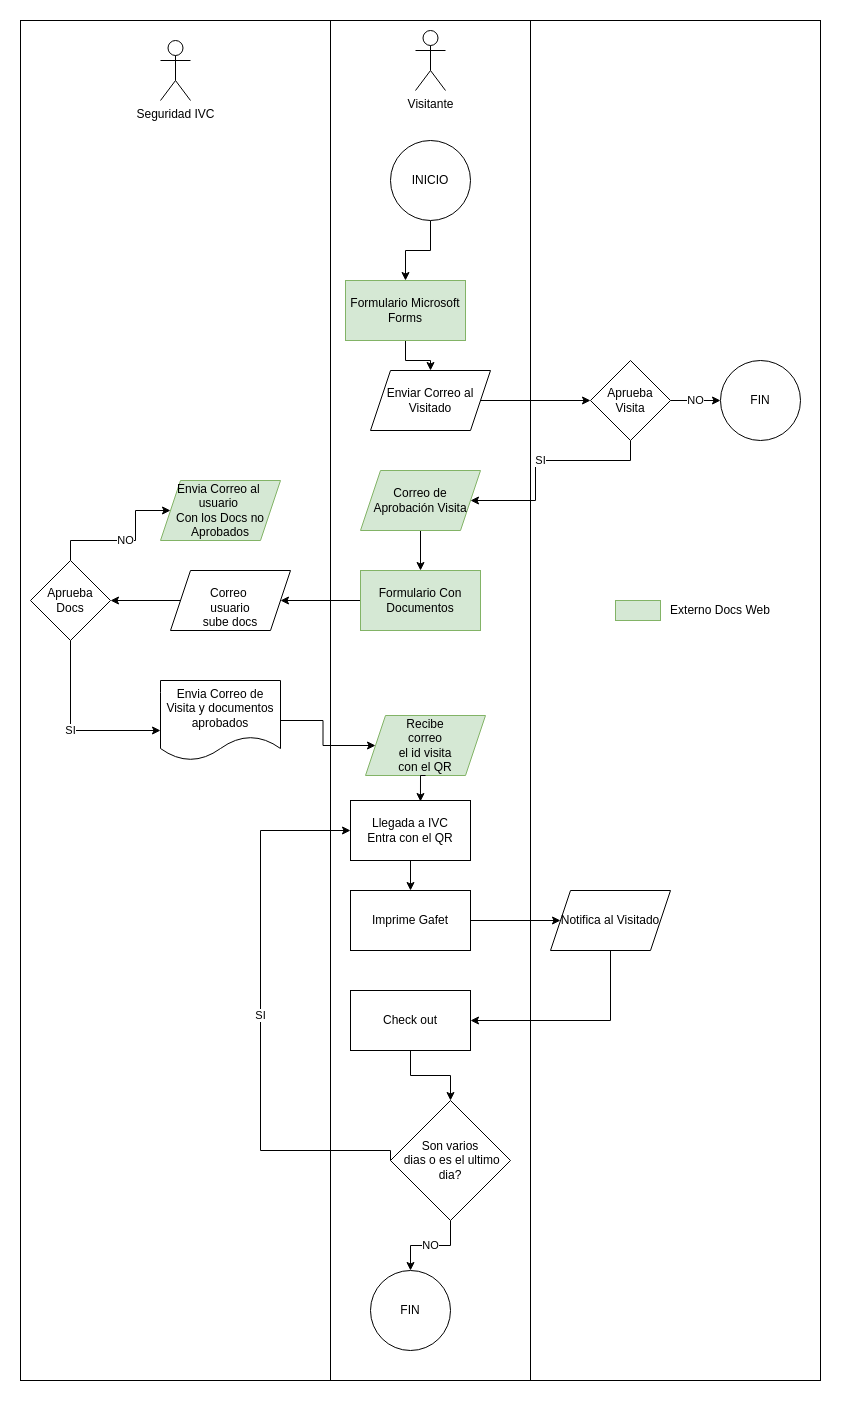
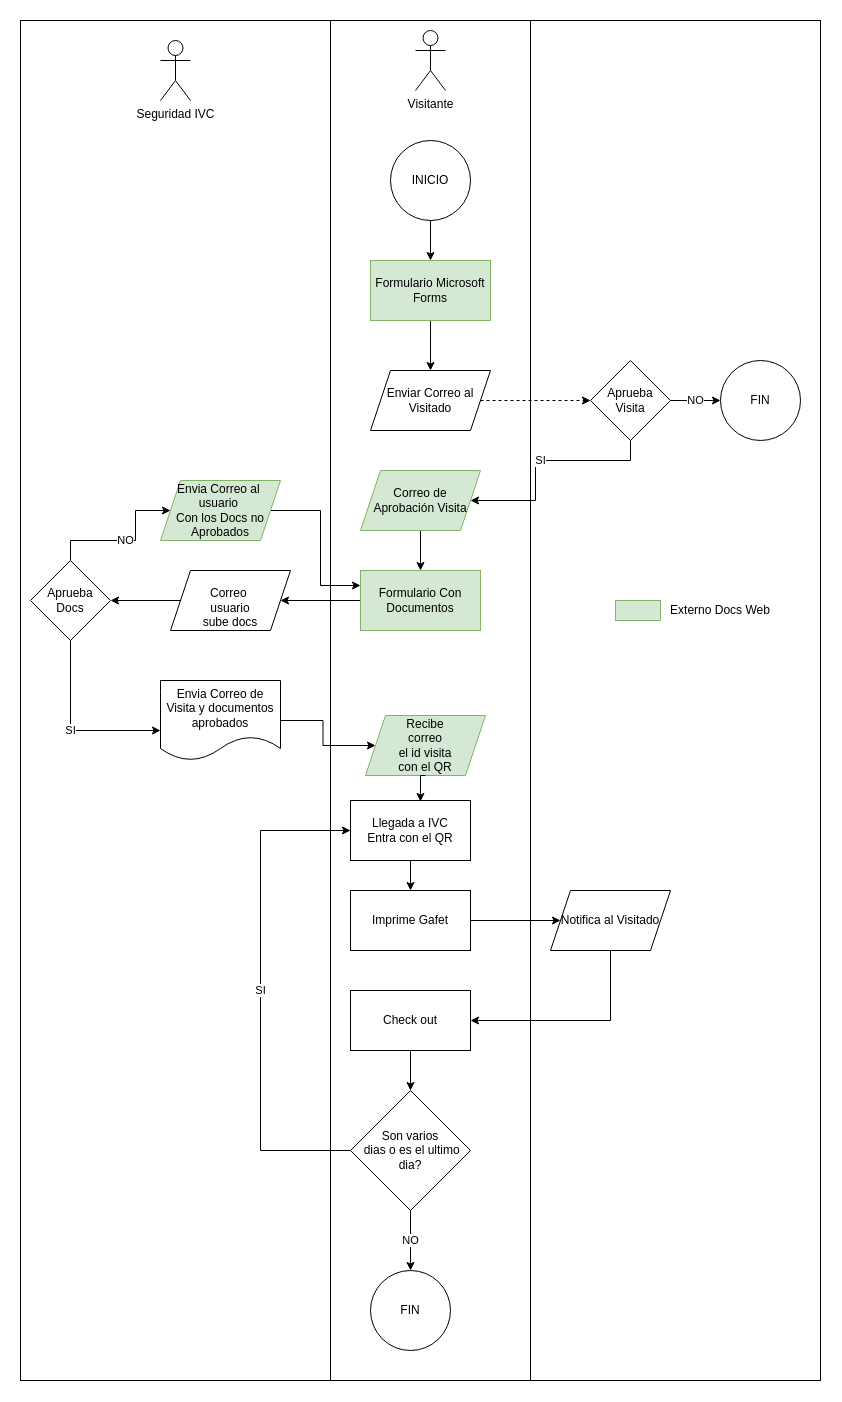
node "Formulario Microsoft Forms": moved (406, 311) -> (431, 291)
edge "Enviar Correo al Visitado" -> "Aprueba Visita": style solid -> dashed
edge "Envia Correo al usuario Con los Docs no Aprobados" -> "Formulario Con Documentos": added
node "Son varios dias o es el ultimo dia?": moved (451, 1161) -> (411, 1151)
